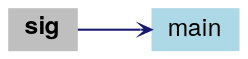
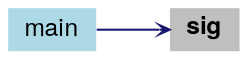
edge "sig" -> "main": reversed
